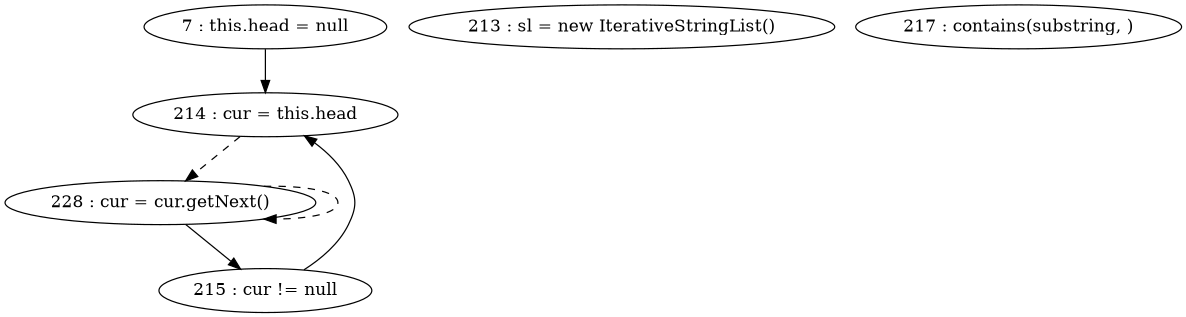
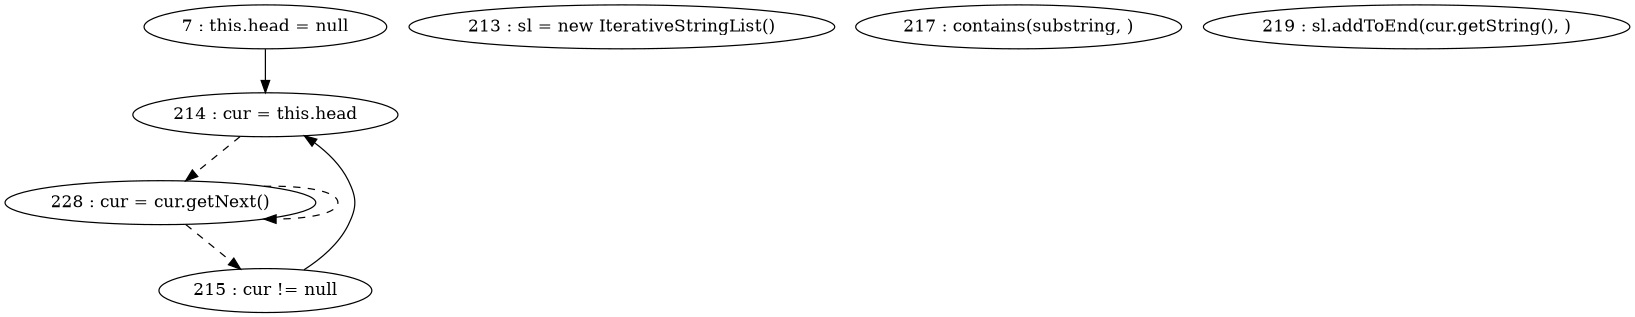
node "219 : sl.addToEnd(cur.getString(), )": added
edge "228 : cur = cur.getNext()" -> "215 : cur != null": style solid -> dashed
